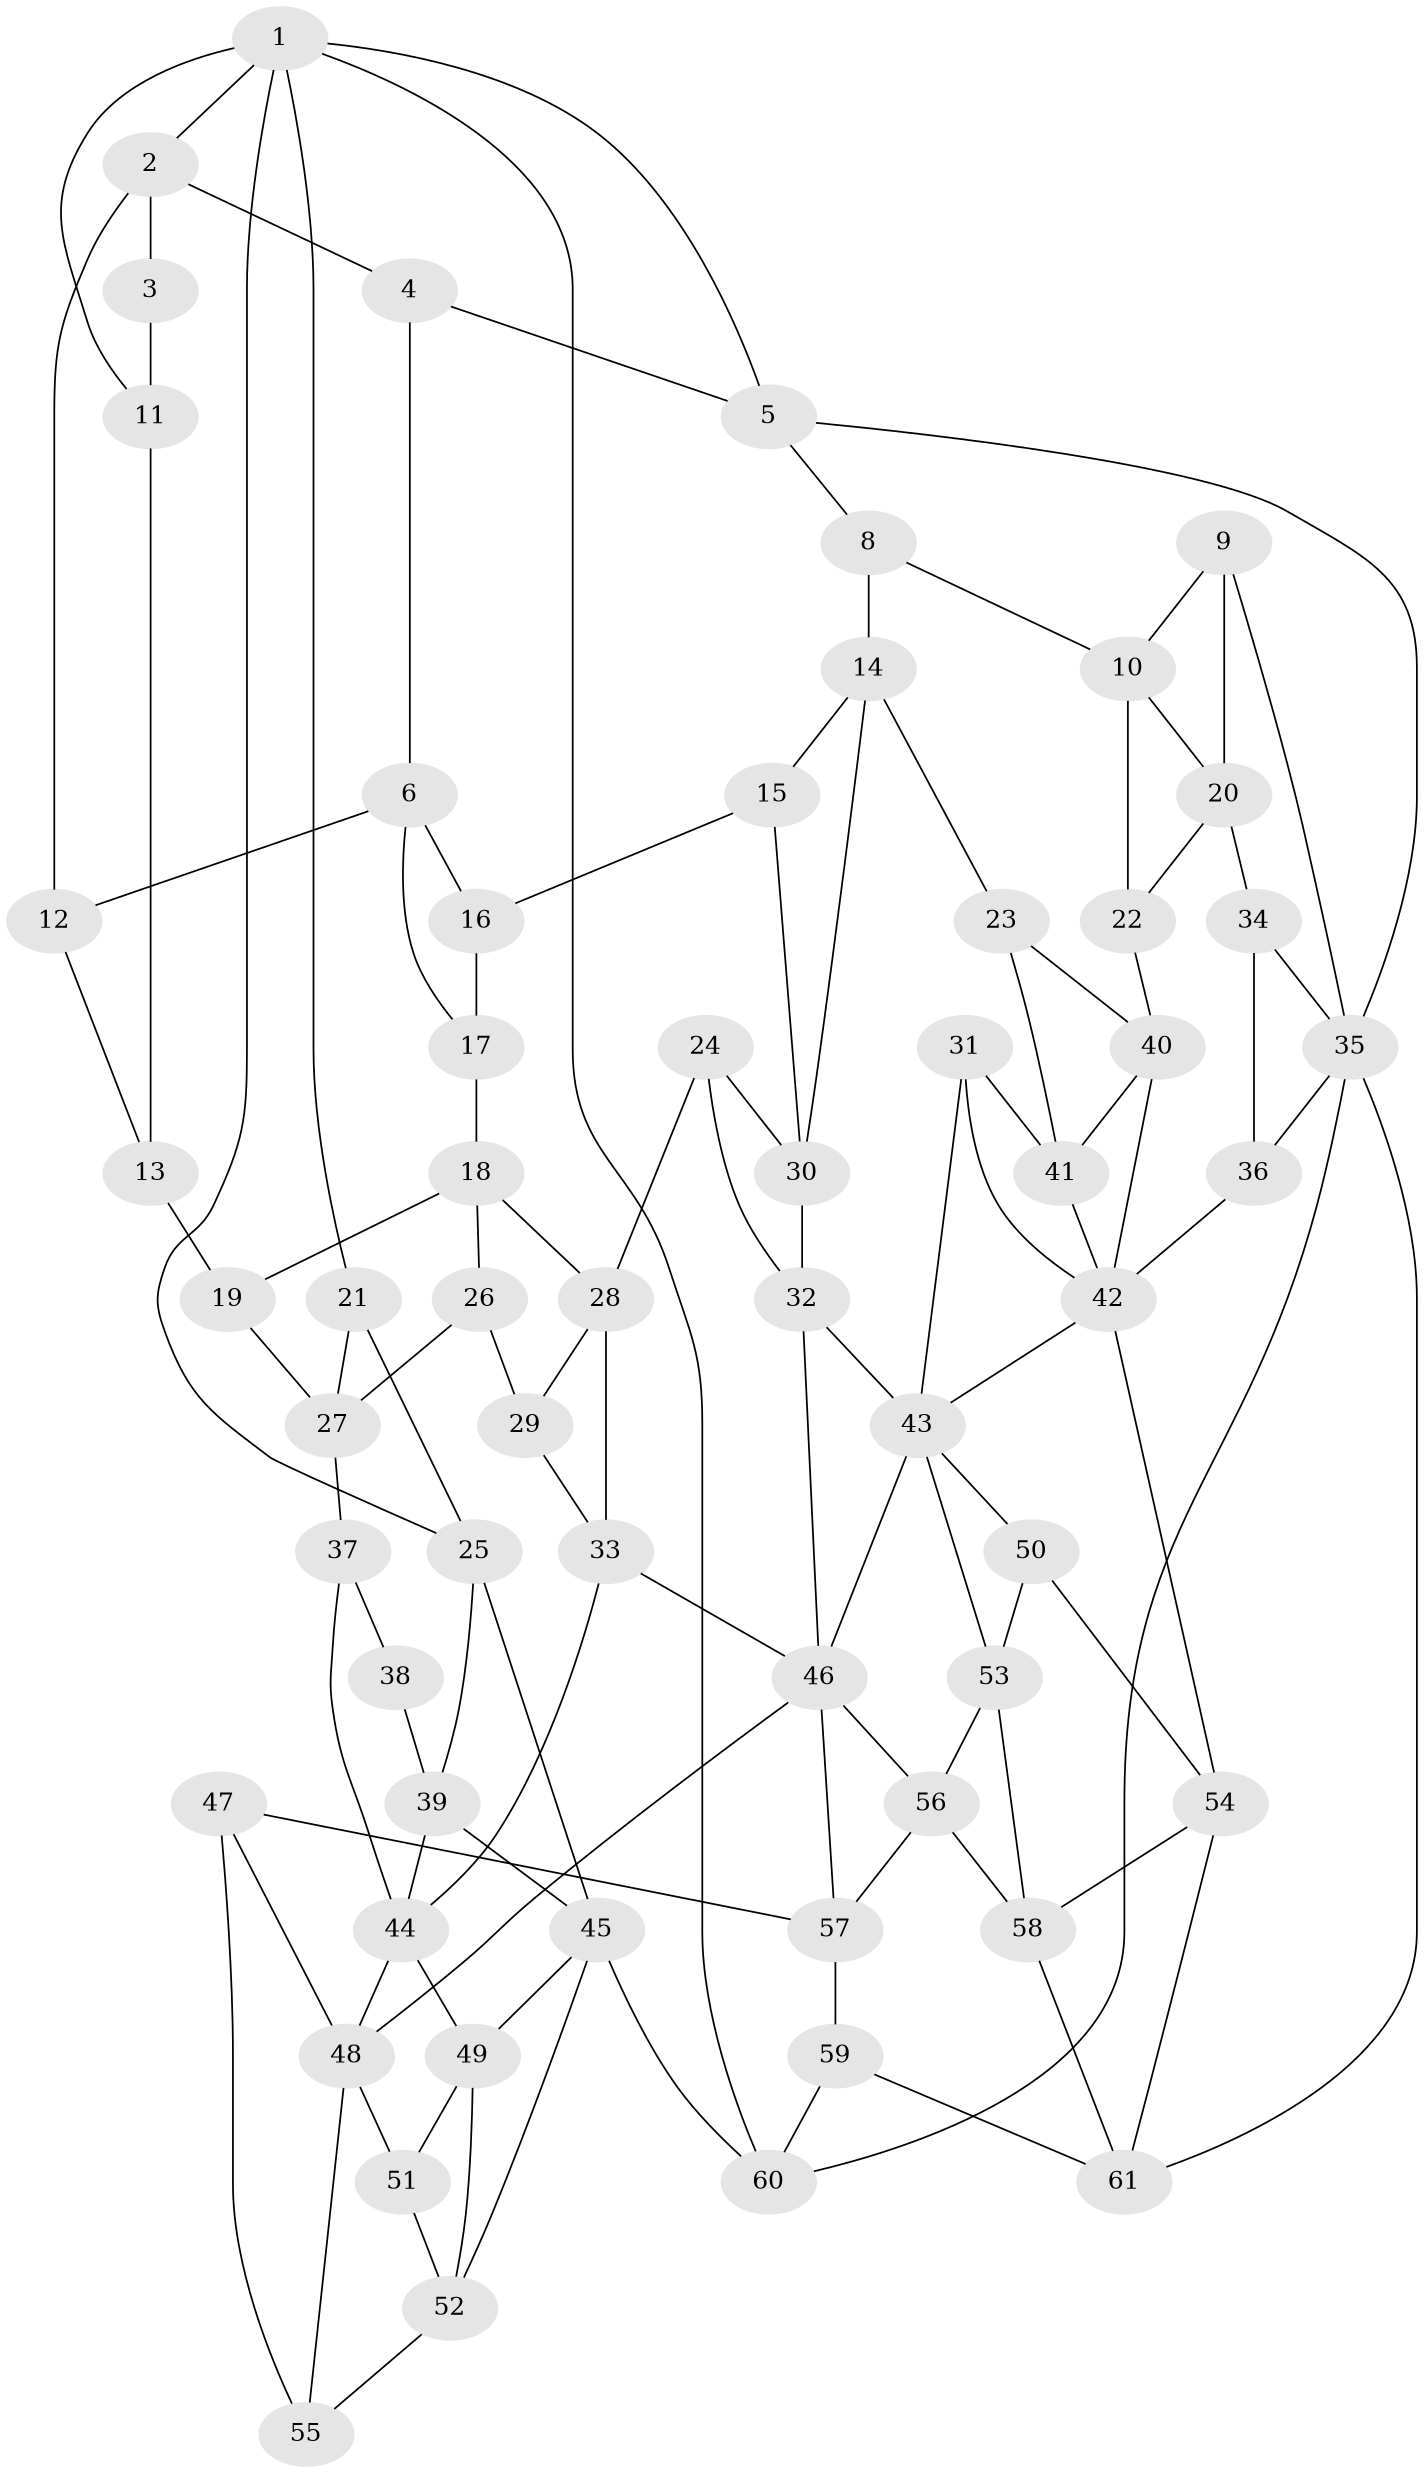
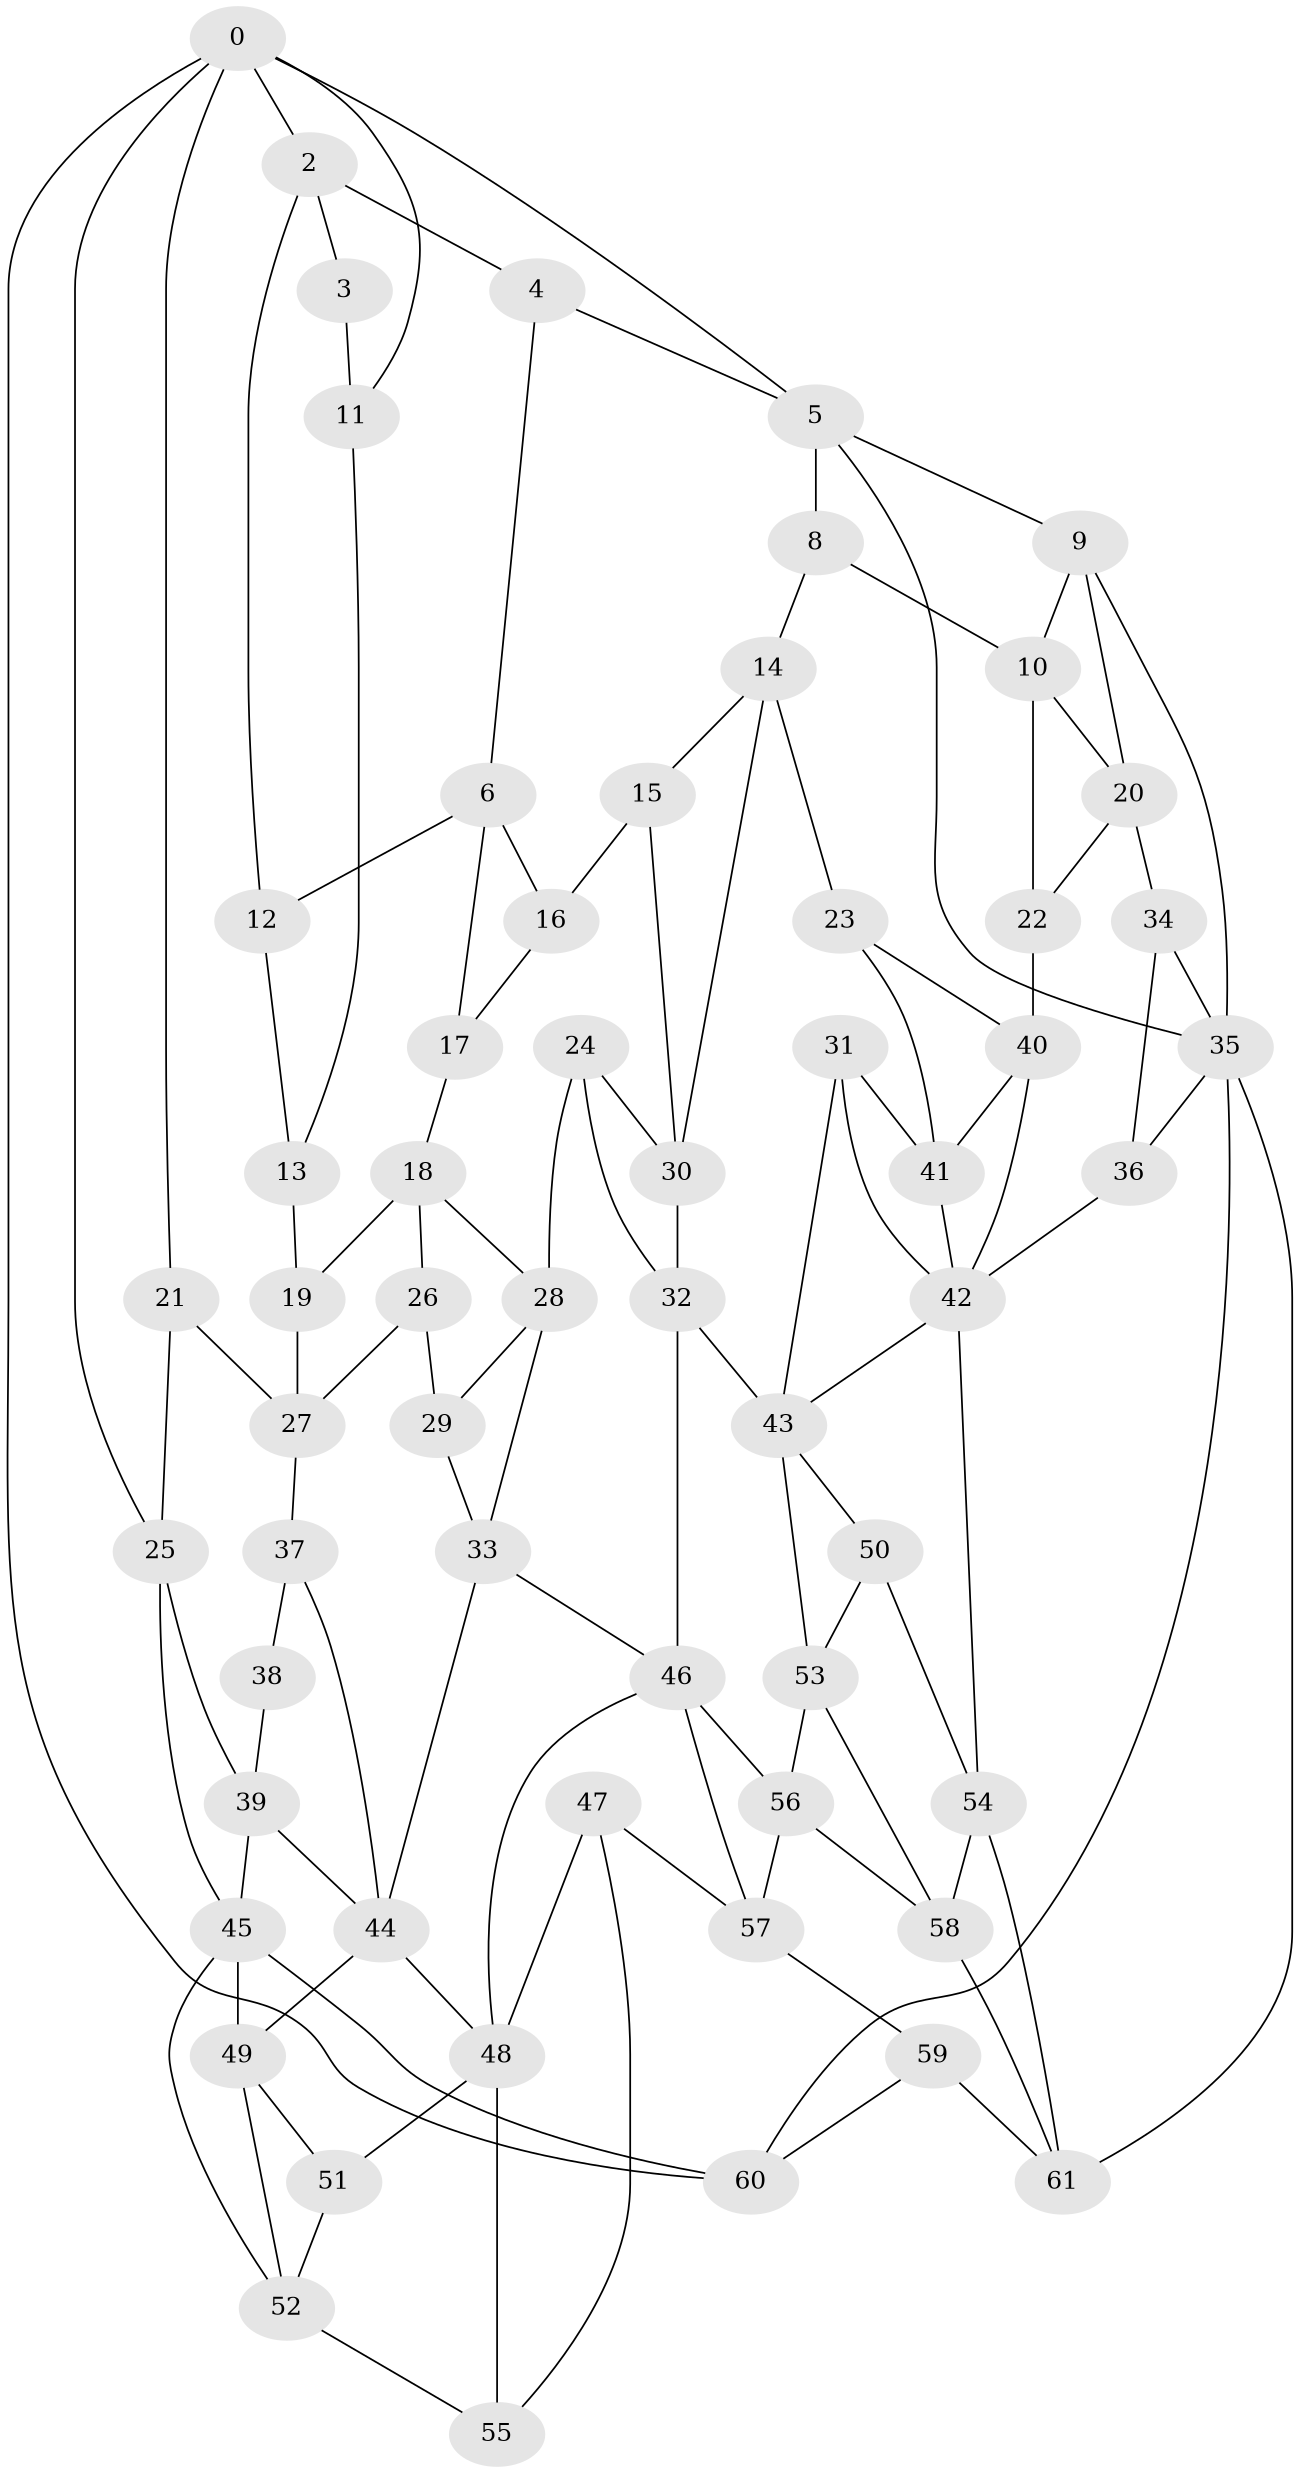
node "1": label "1" -> "0"
edge "5" -- "9": added
edge "43" -- "46": removed
